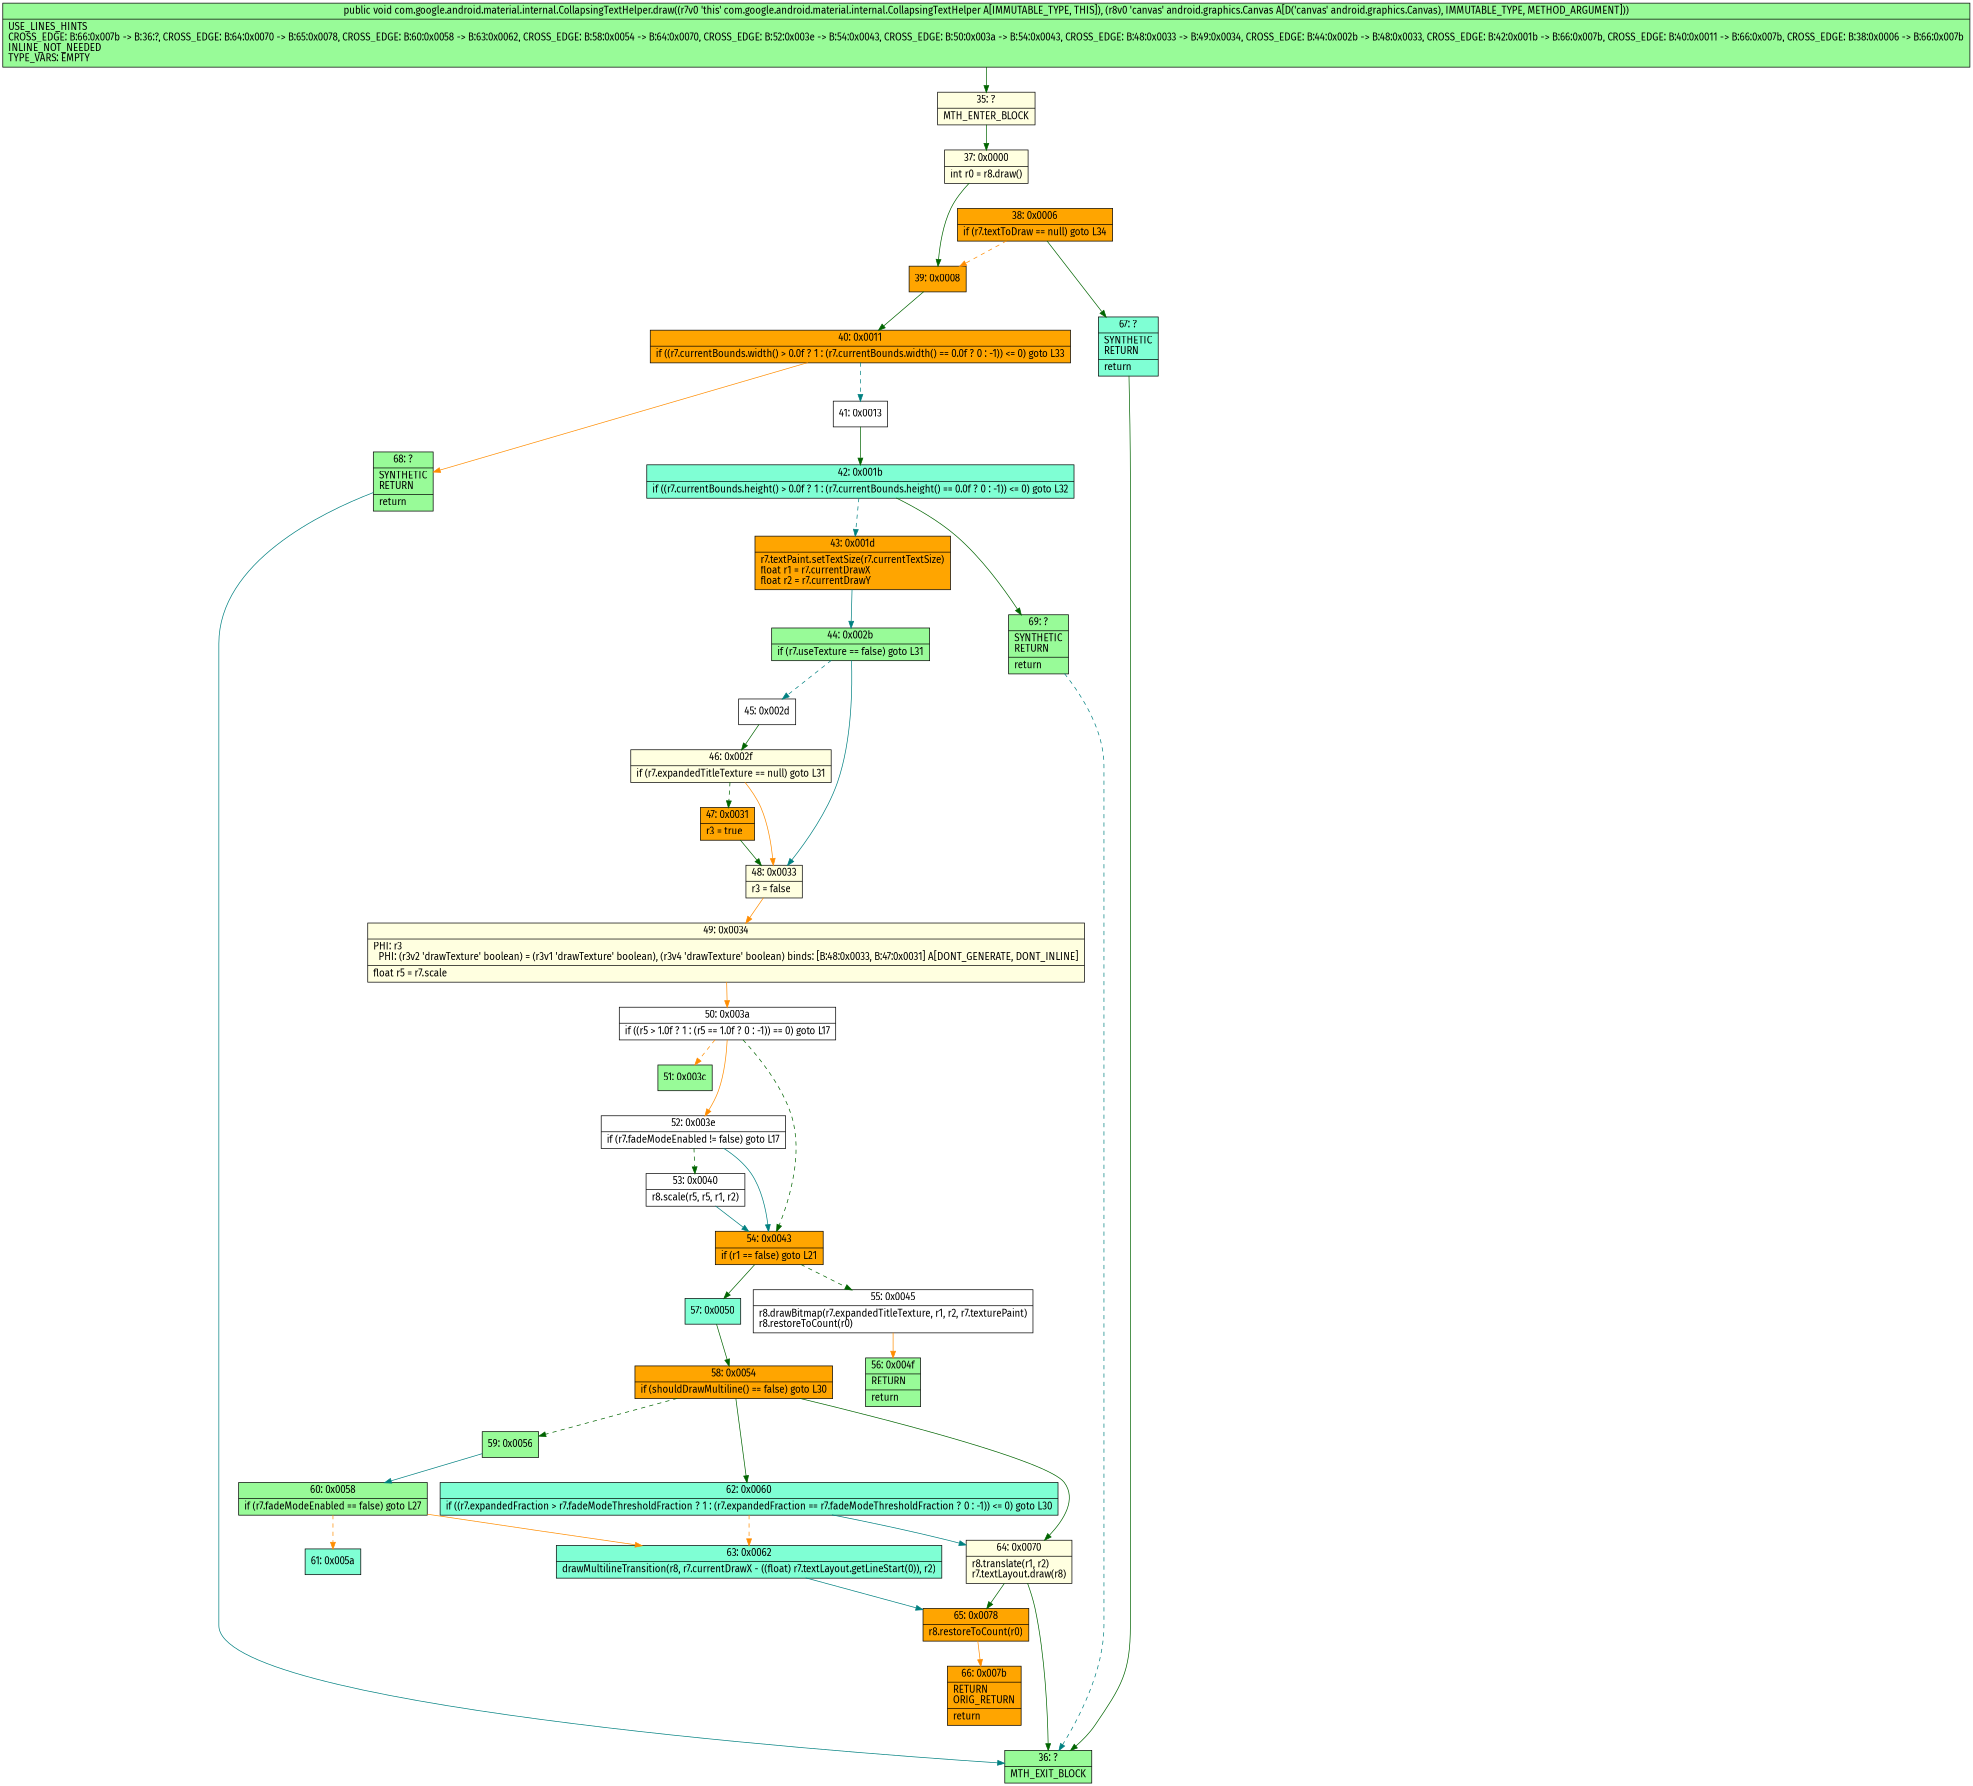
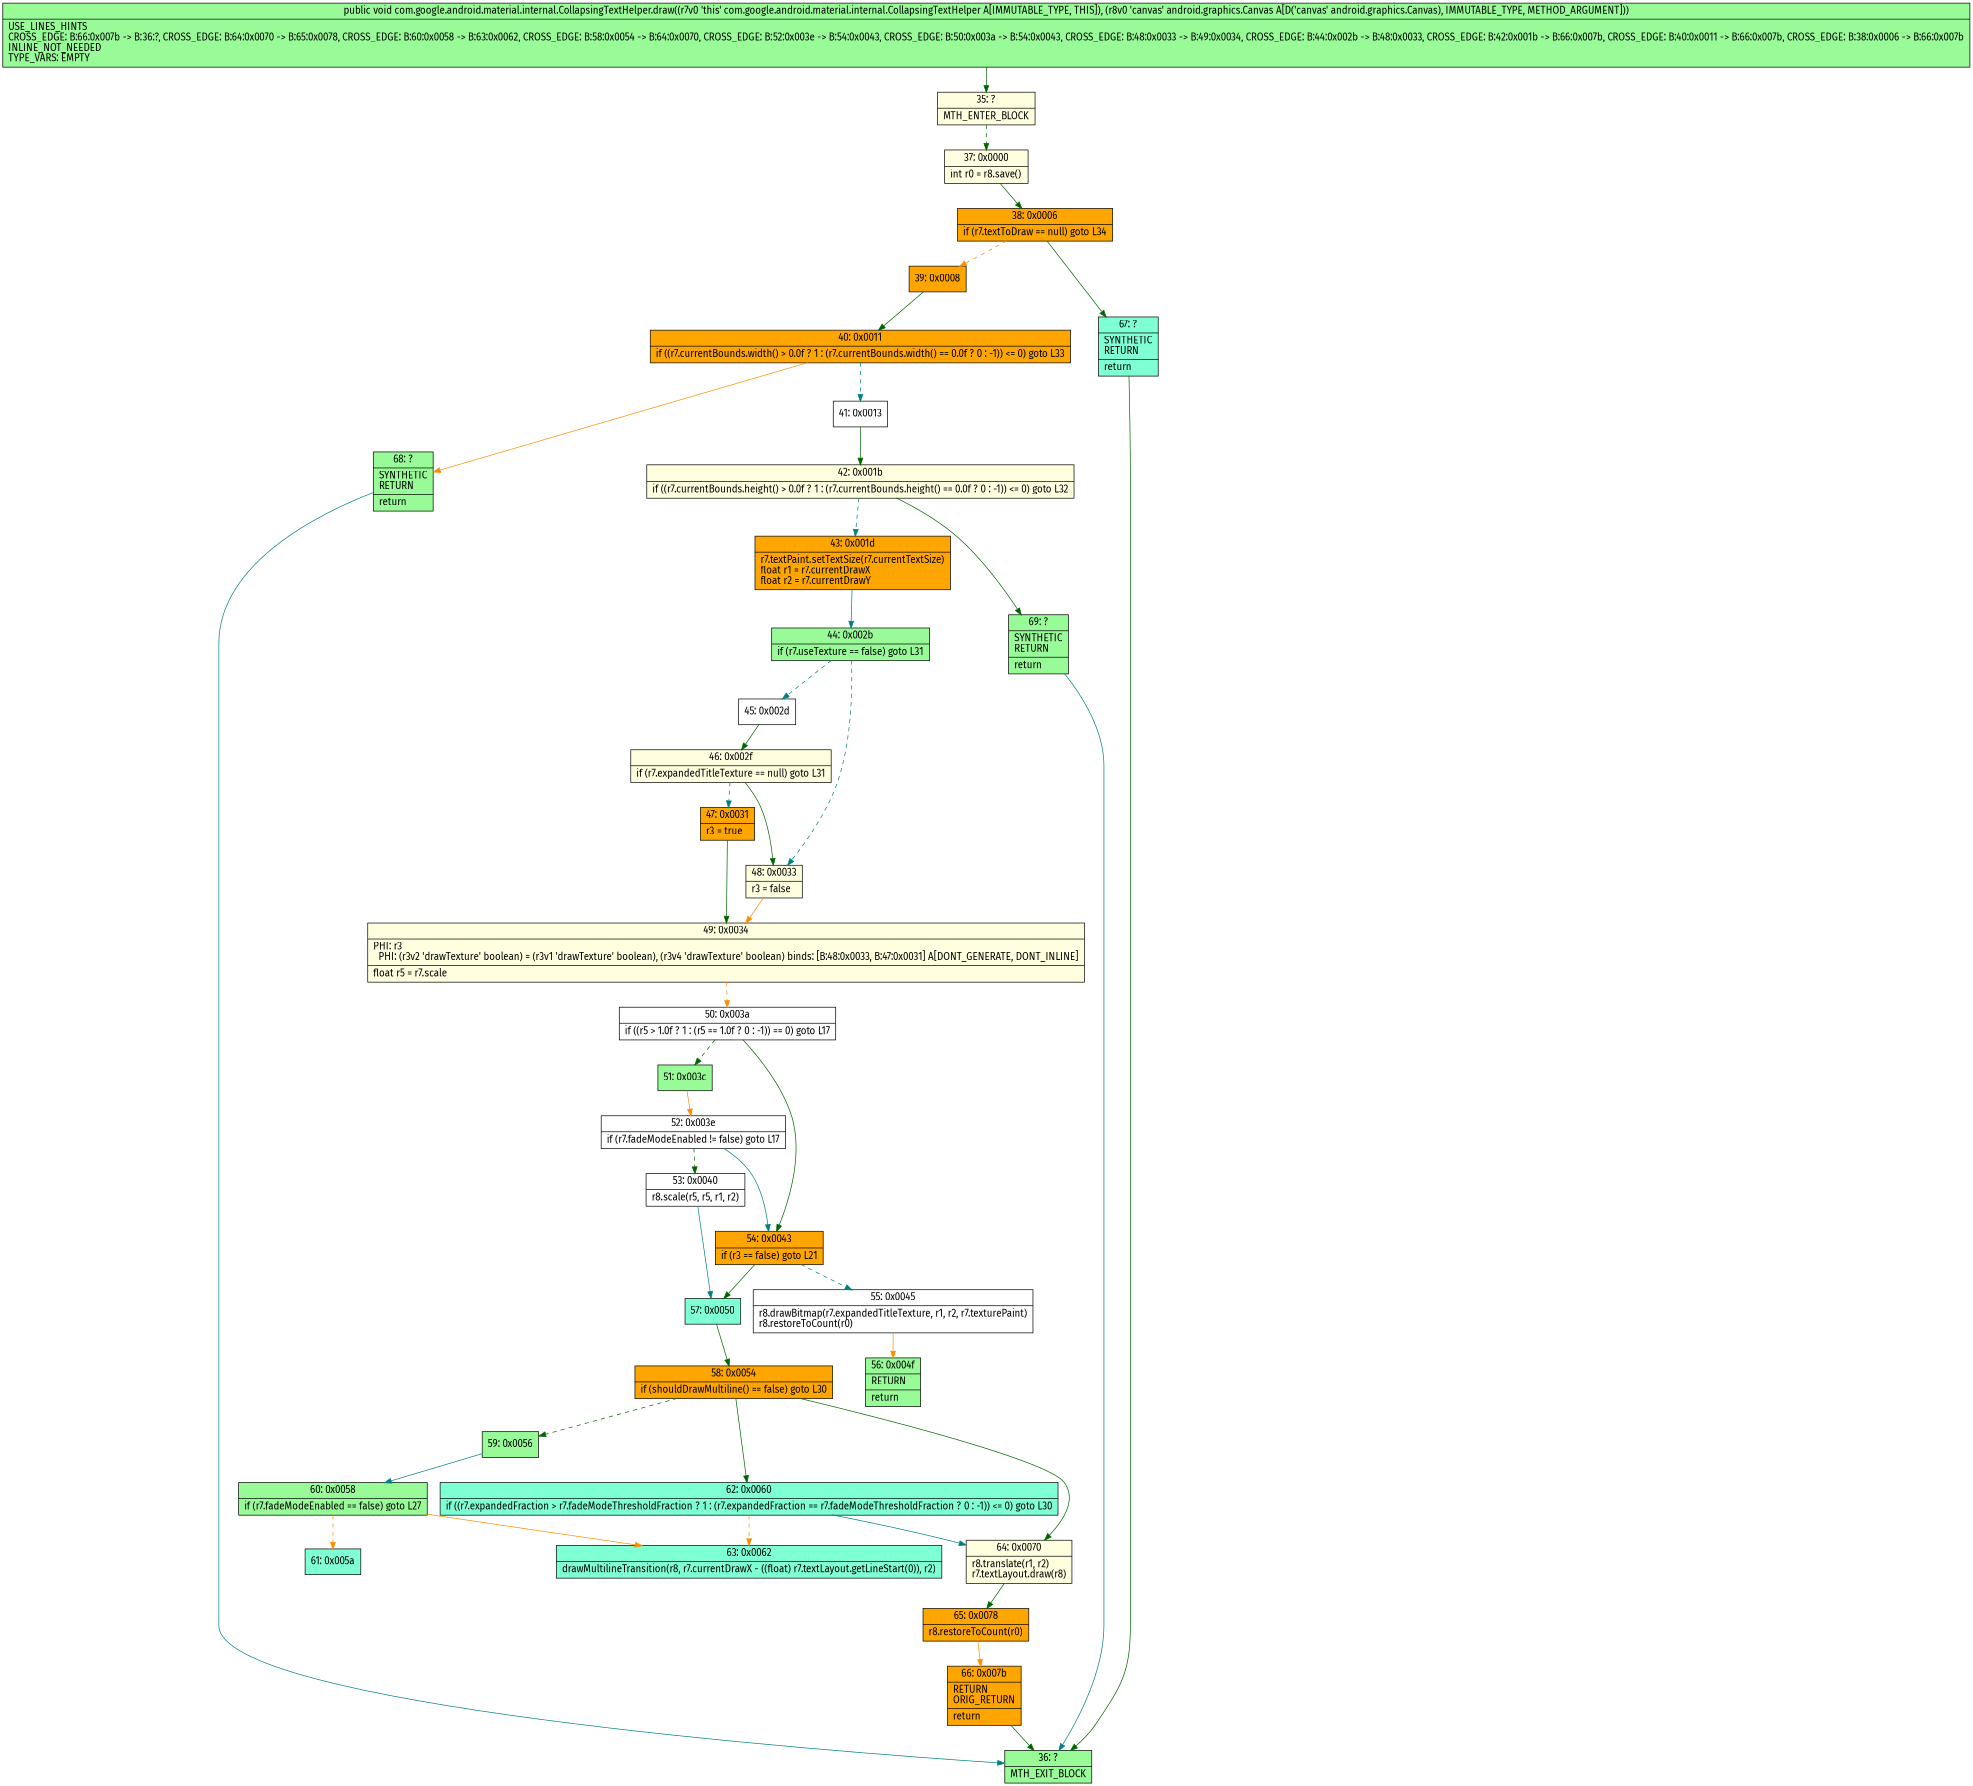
edge "35: ?" -> "37: 0x0000": style solid -> dashed
node "37: 0x0000": text "int r0 = r8.draw()" -> "int r0 = r8.save()"
edge "37: 0x0000" -> "39: 0x0008": now "37: 0x0000" -> "38: 0x0006"
node "42: 0x001b": fillcolor aquamarine -> lightyellow
edge "44: 0x002b" -> "48: 0x0033": style solid -> dashed
edge "46: 0x002f" -> "47: 0x0031": color darkgreen -> teal
edge "46: 0x002f" -> "48: 0x0033": color darkorange -> darkgreen
edge "47: 0x0031" -> "48: 0x0033": now "47: 0x0031" -> "49: 0x0034"
edge "49: 0x0034" -> "50: 0x003a": style solid -> dashed
edge "50: 0x003a" -> "51: 0x003c": color darkorange -> darkgreen
edge "50: 0x003a" -> "52: 0x003e": now "51: 0x003c" -> "52: 0x003e"
edge "50: 0x003a" -> "54: 0x0043": style dashed -> solid
edge "69: ?" -> "36: ?": style dashed -> solid
edge "53: 0x0040" -> "54: 0x0043": now "53: 0x0040" -> "57: 0x0050"
node "54: 0x0043": text "if (r1 == false) goto L21" -> "if (r3 == false) goto L21"
edge "54: 0x0043" -> "55: 0x0045": color darkgreen -> teal
edge "63: 0x0062" -> "65: 0x0078": removed
edge "64: 0x0070" -> "36: ?": now "66: 0x007b" -> "36: ?"
